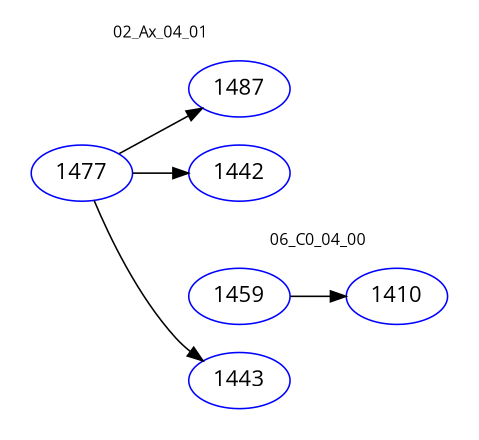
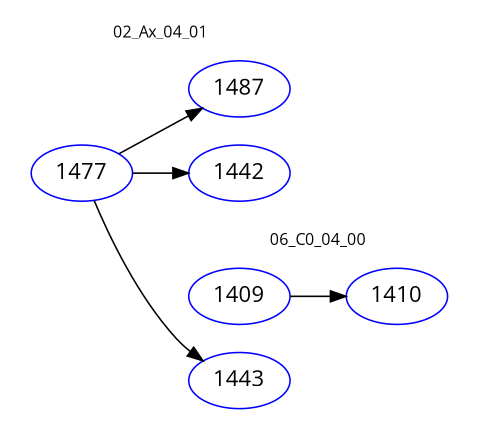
node "1459": label "1459" -> "1409"
